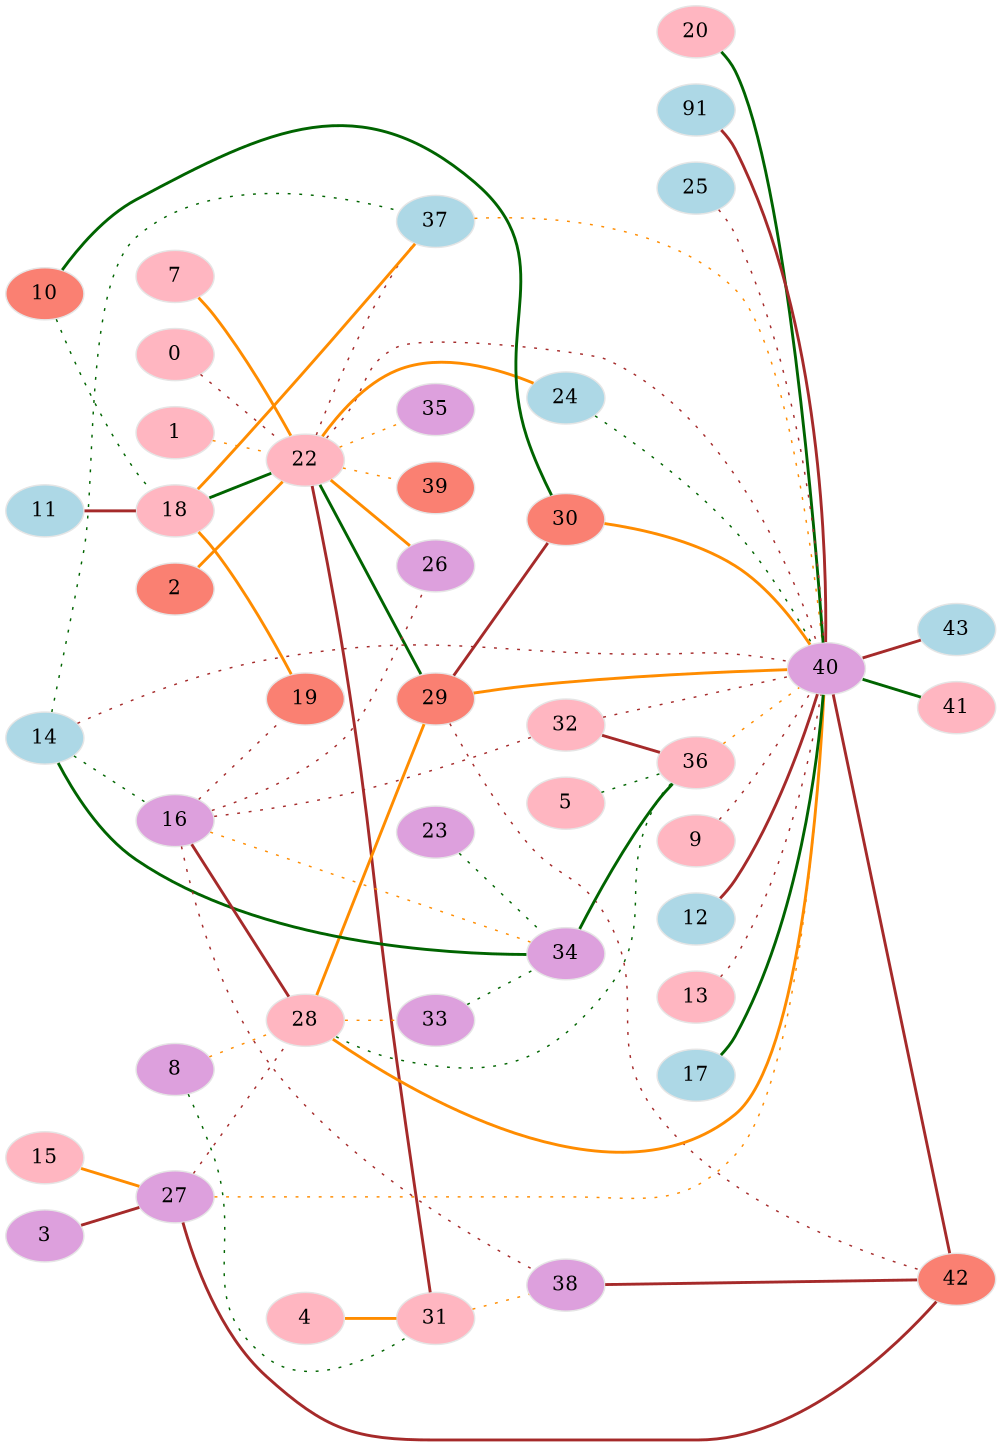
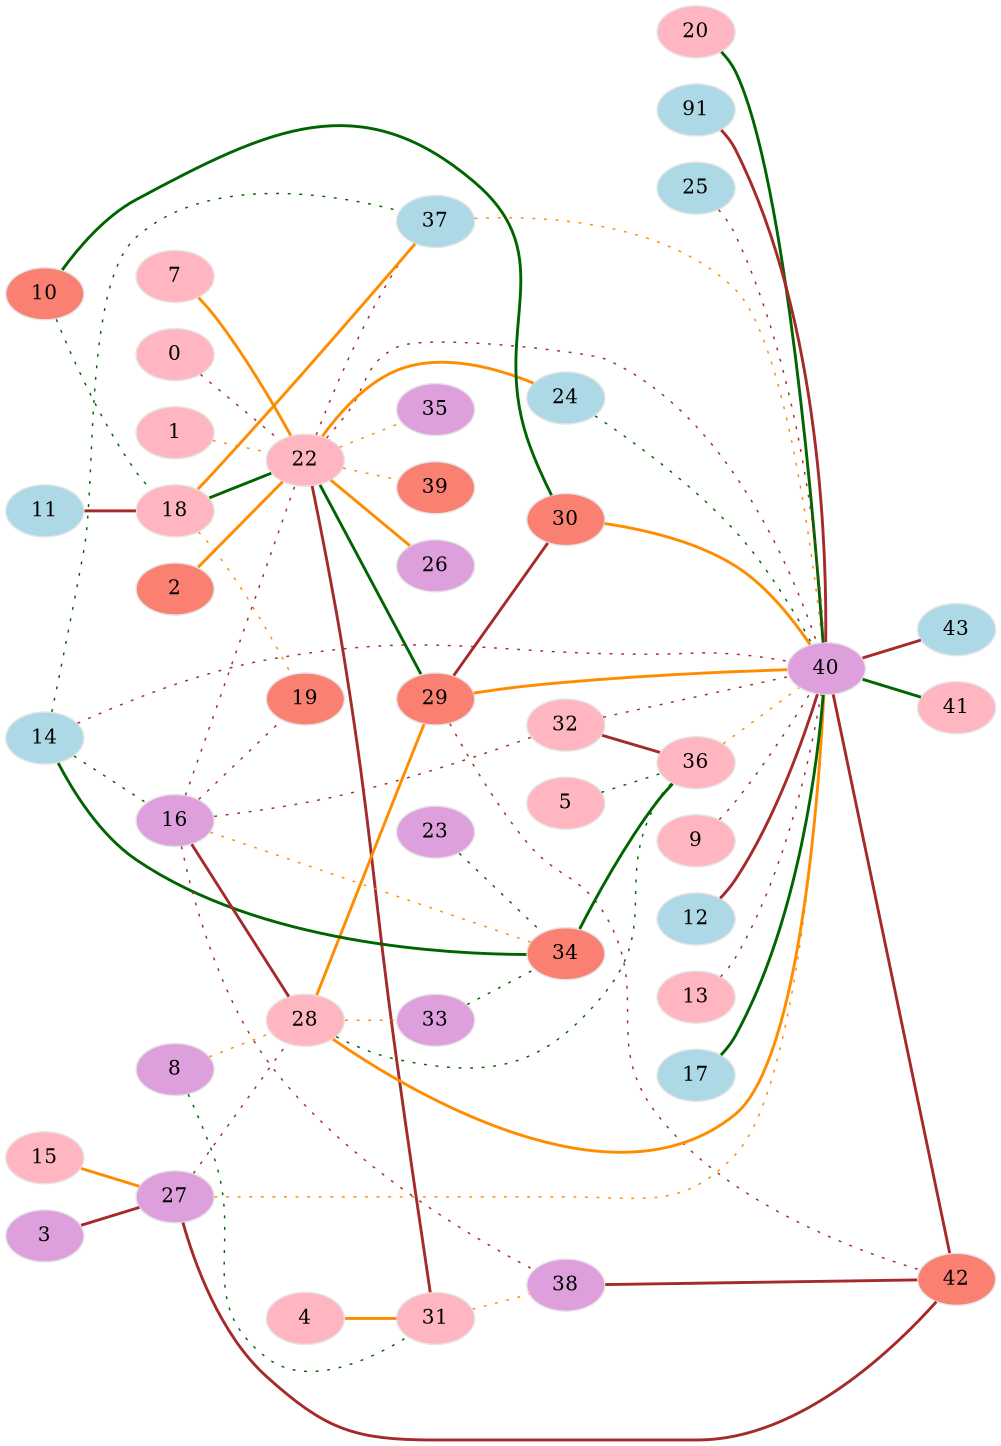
edge "18" -- "19": style bold -> dotted
edge "26" -- "16": now "22" -- "16"
node "34": fillcolor plum -> salmon
